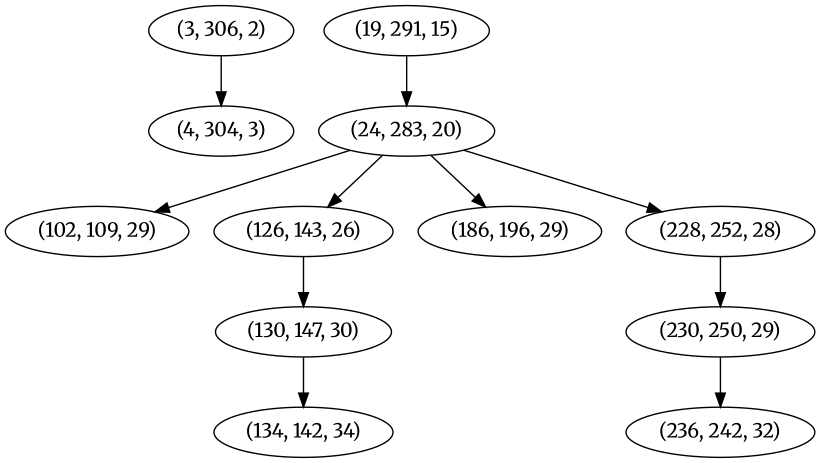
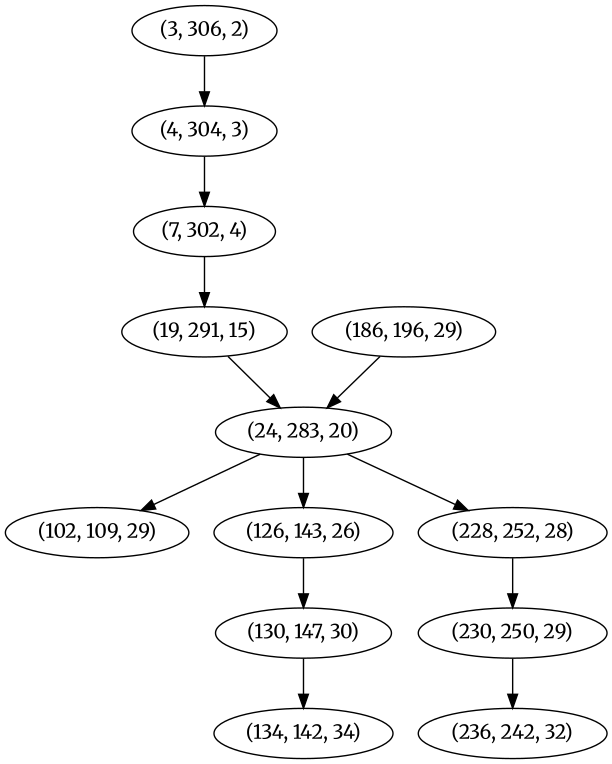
edge "(24, 283, 20)" -> "(186, 196, 29)": reversed
node "(7, 302, 4)": added
